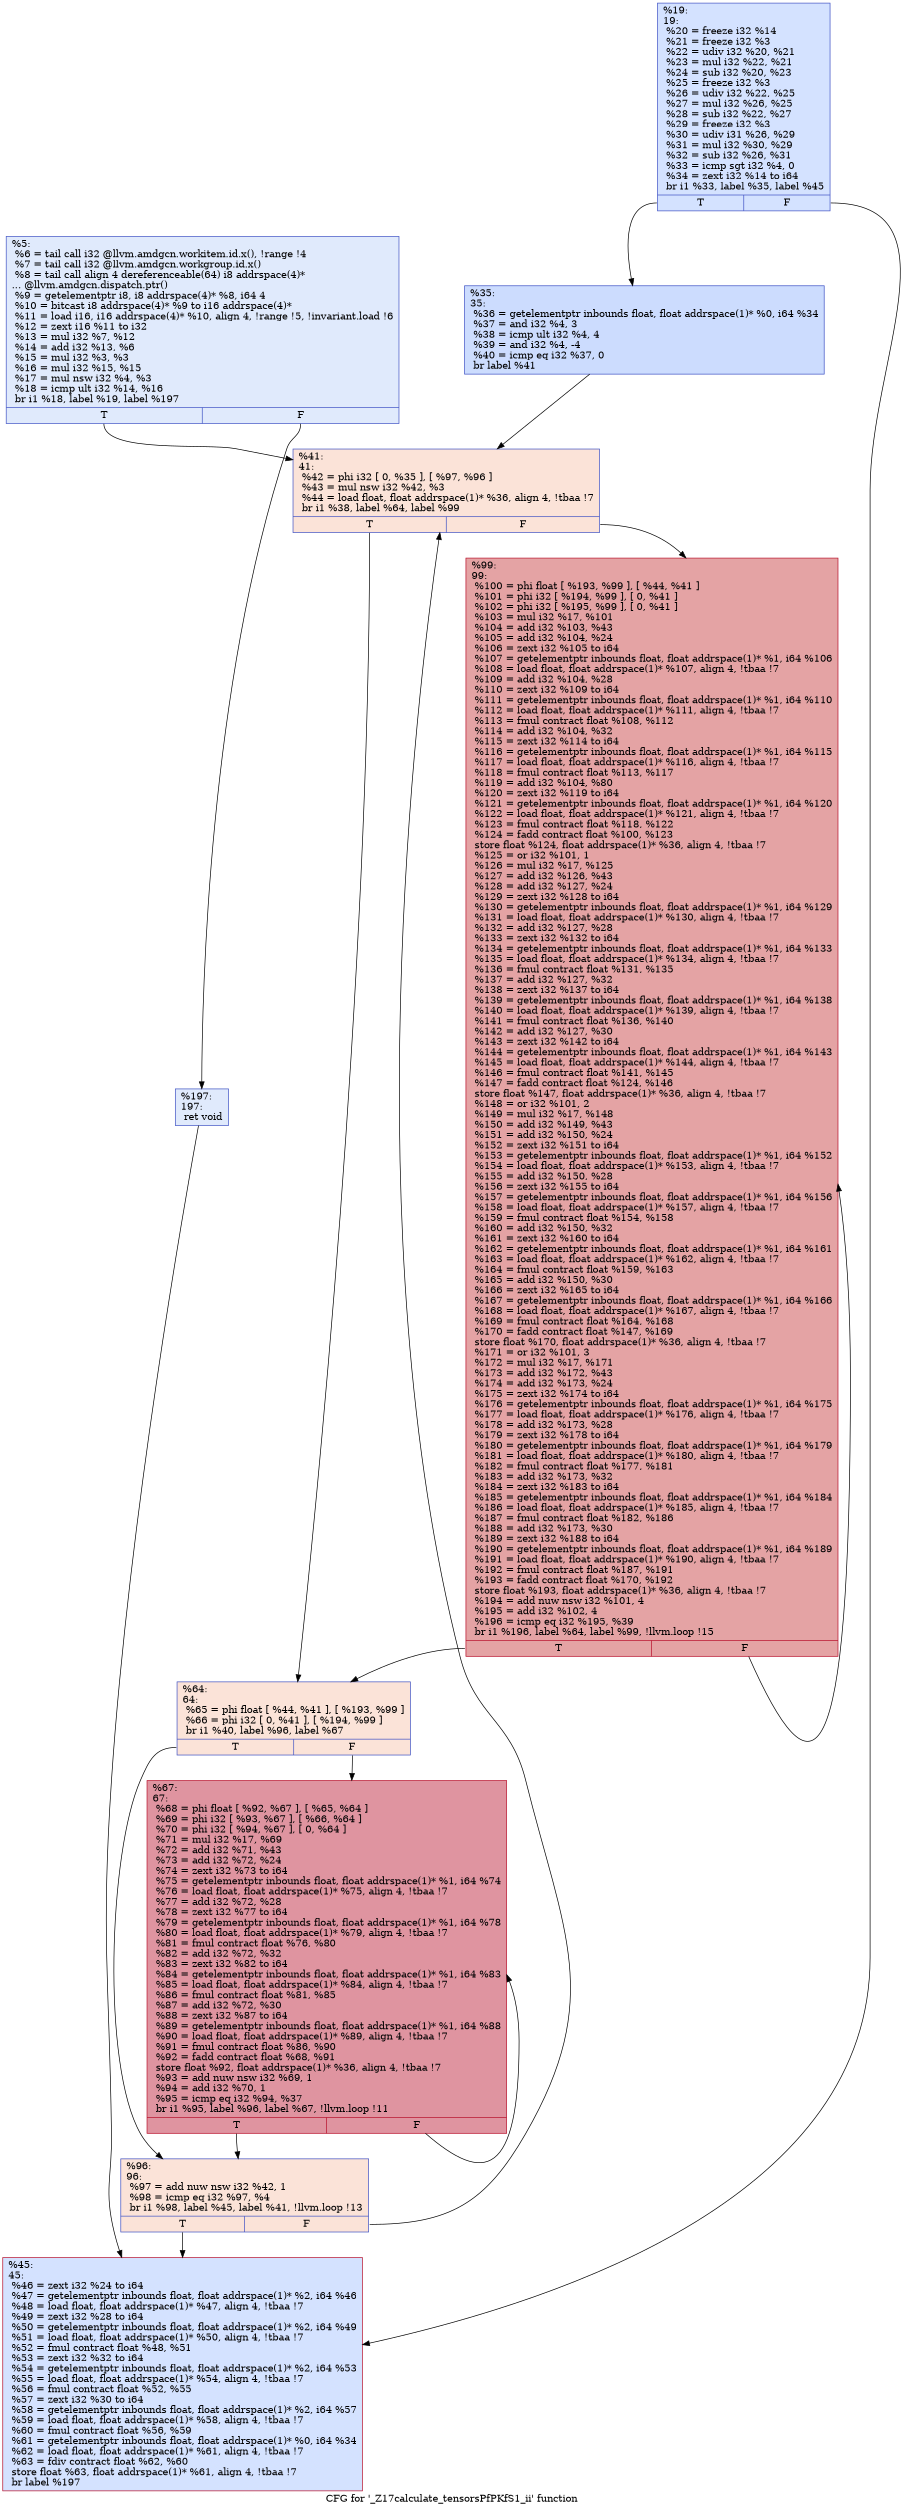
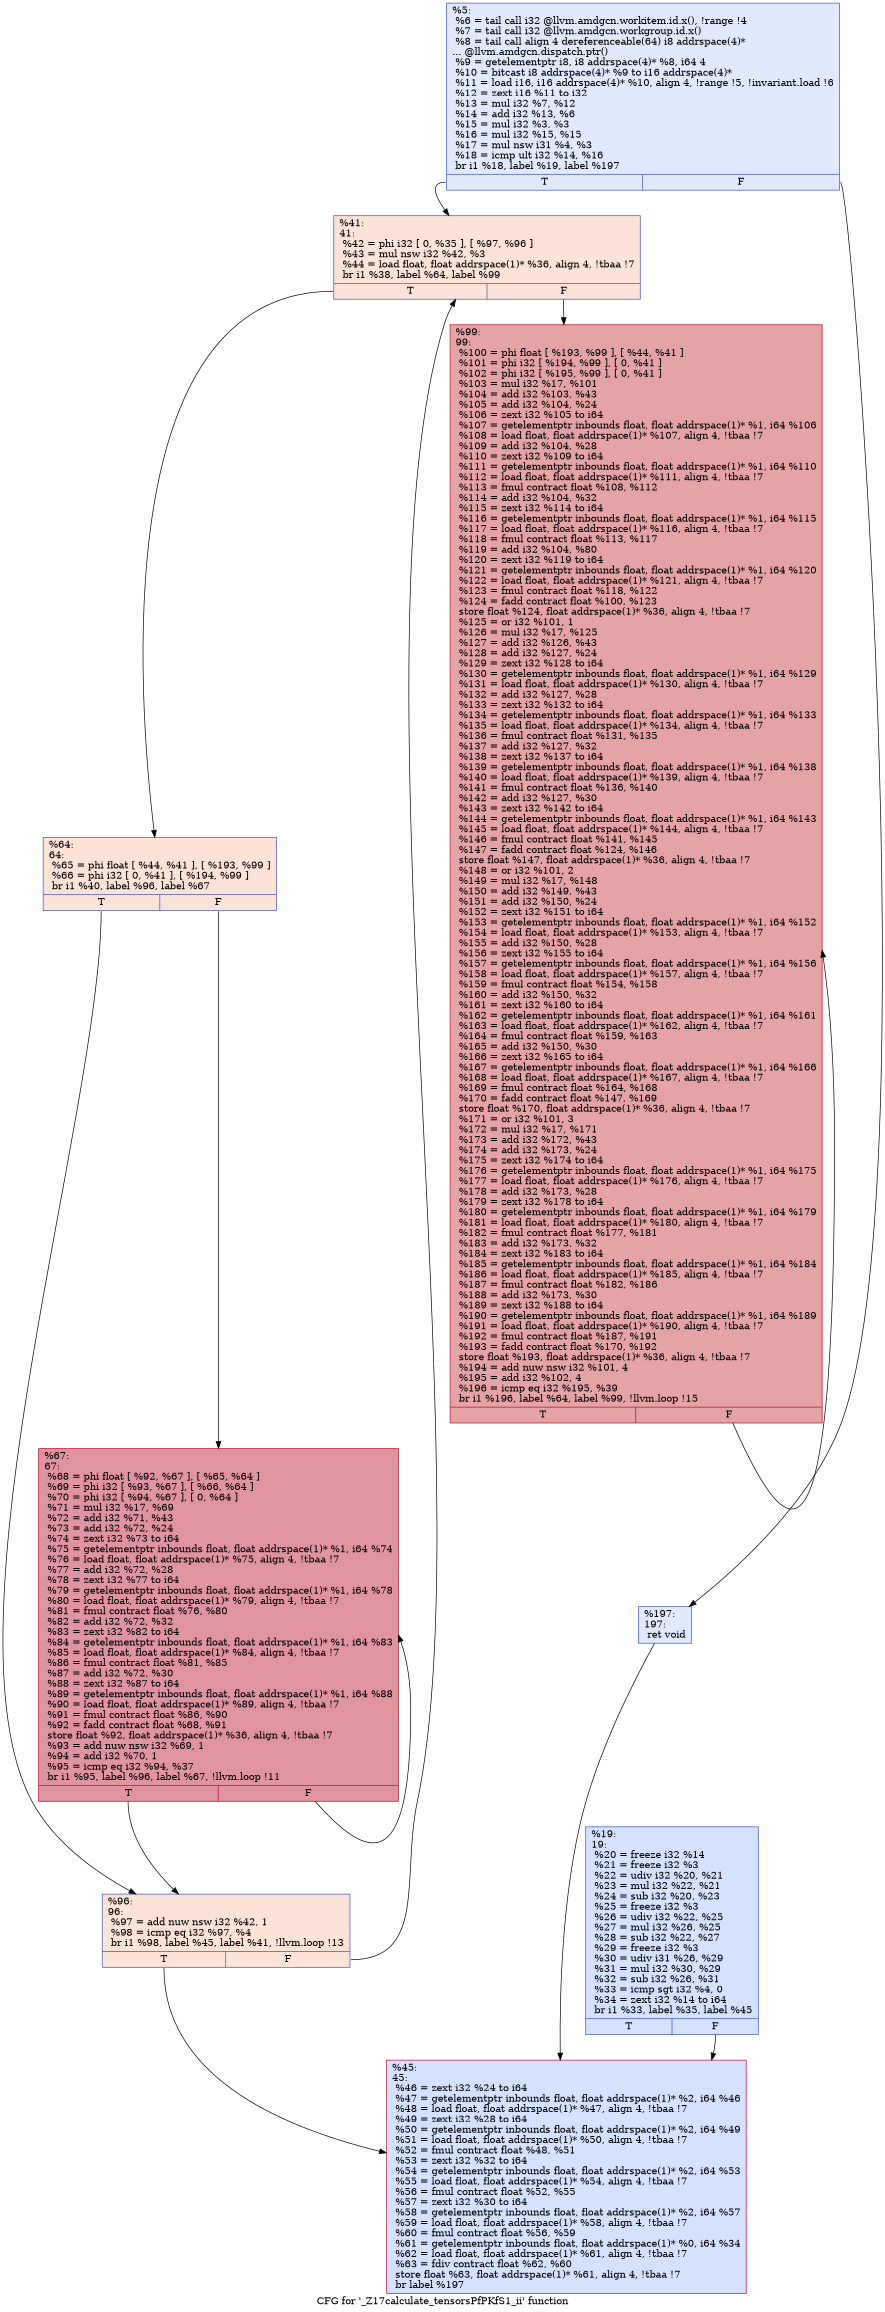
node "%35:": removed
node "%5:": text "%17 = mul nsw i32 %4, %3" -> "%17 = mul nsw i31 %4, %3"
edge "%99:" -> "%64:": removed
